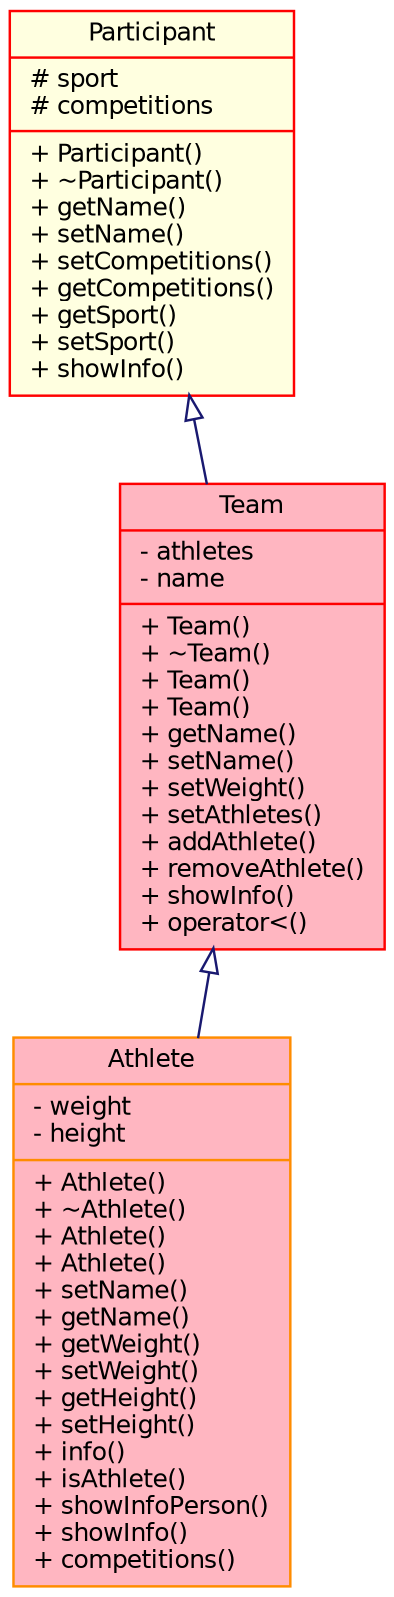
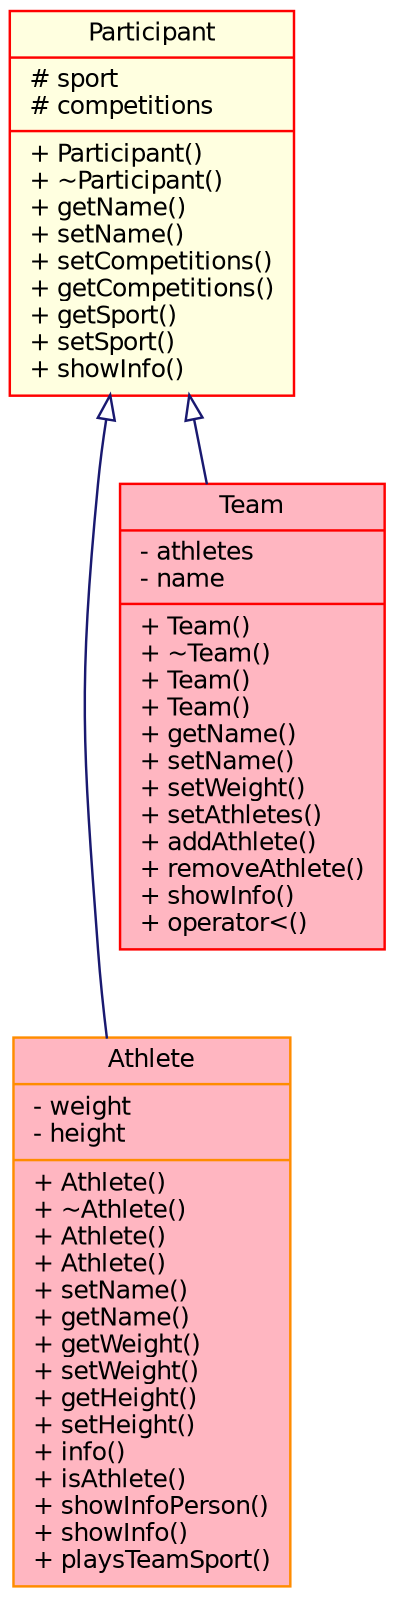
edge "Athlete" -> "Team": now "Athlete" -> "Participant"
node "Athlete": text "+ competitions()" -> "+ playsTeamSport()"
